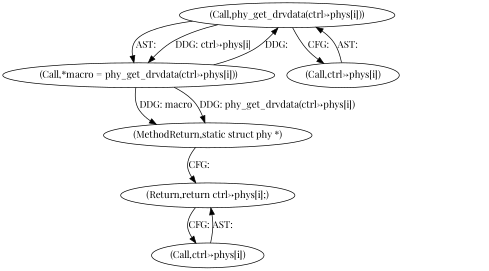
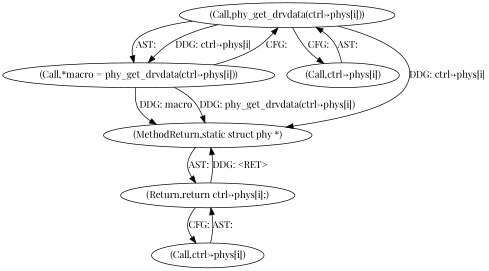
edge "(Call,*macro = phy_get_drvdata(ctrl->phys[i]))" -> "(Call,phy_get_drvdata(ctrl->phys[i]))": label "DDG: " -> "CFG: "
edge "(Call,phy_get_drvdata(ctrl->phys[i]))" -> "(MethodReturn,static struct phy *)": added, label "DDG: ctrl->phys[i]"
edge "(MethodReturn,static struct phy *)" -> "(Return,return ctrl->phys[i];)": label "CFG: " -> "AST: "
edge "(Return,return ctrl->phys[i];)" -> "(MethodReturn,static struct phy *)": added, label "DDG: <RET>"
